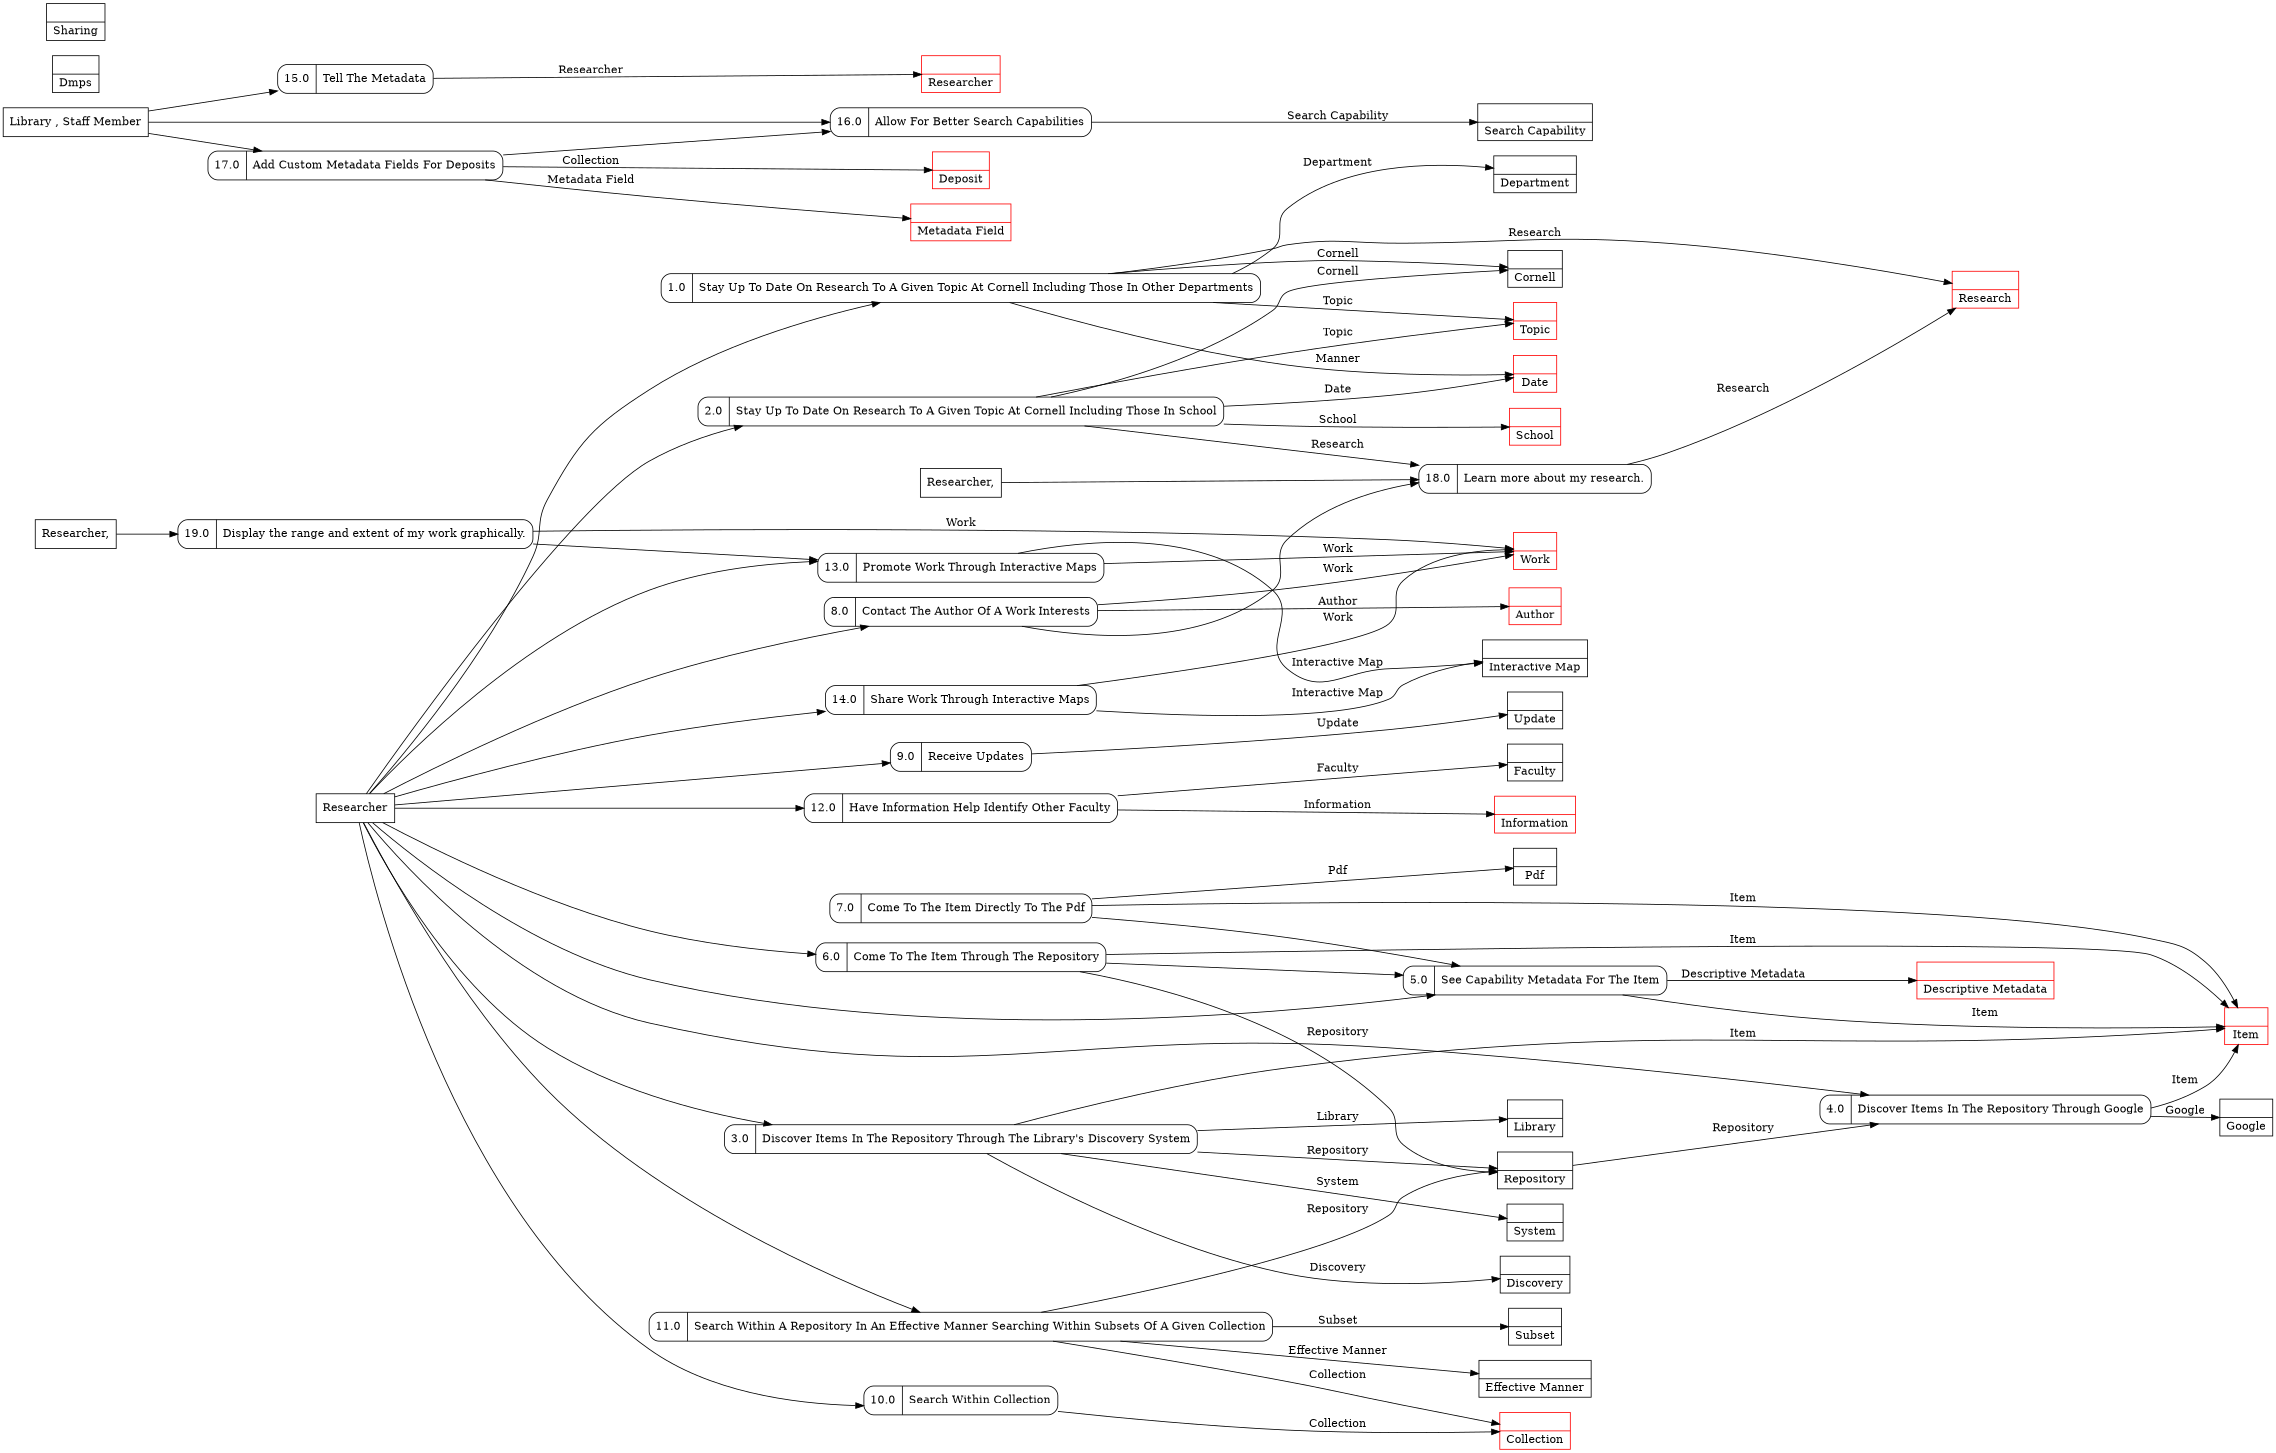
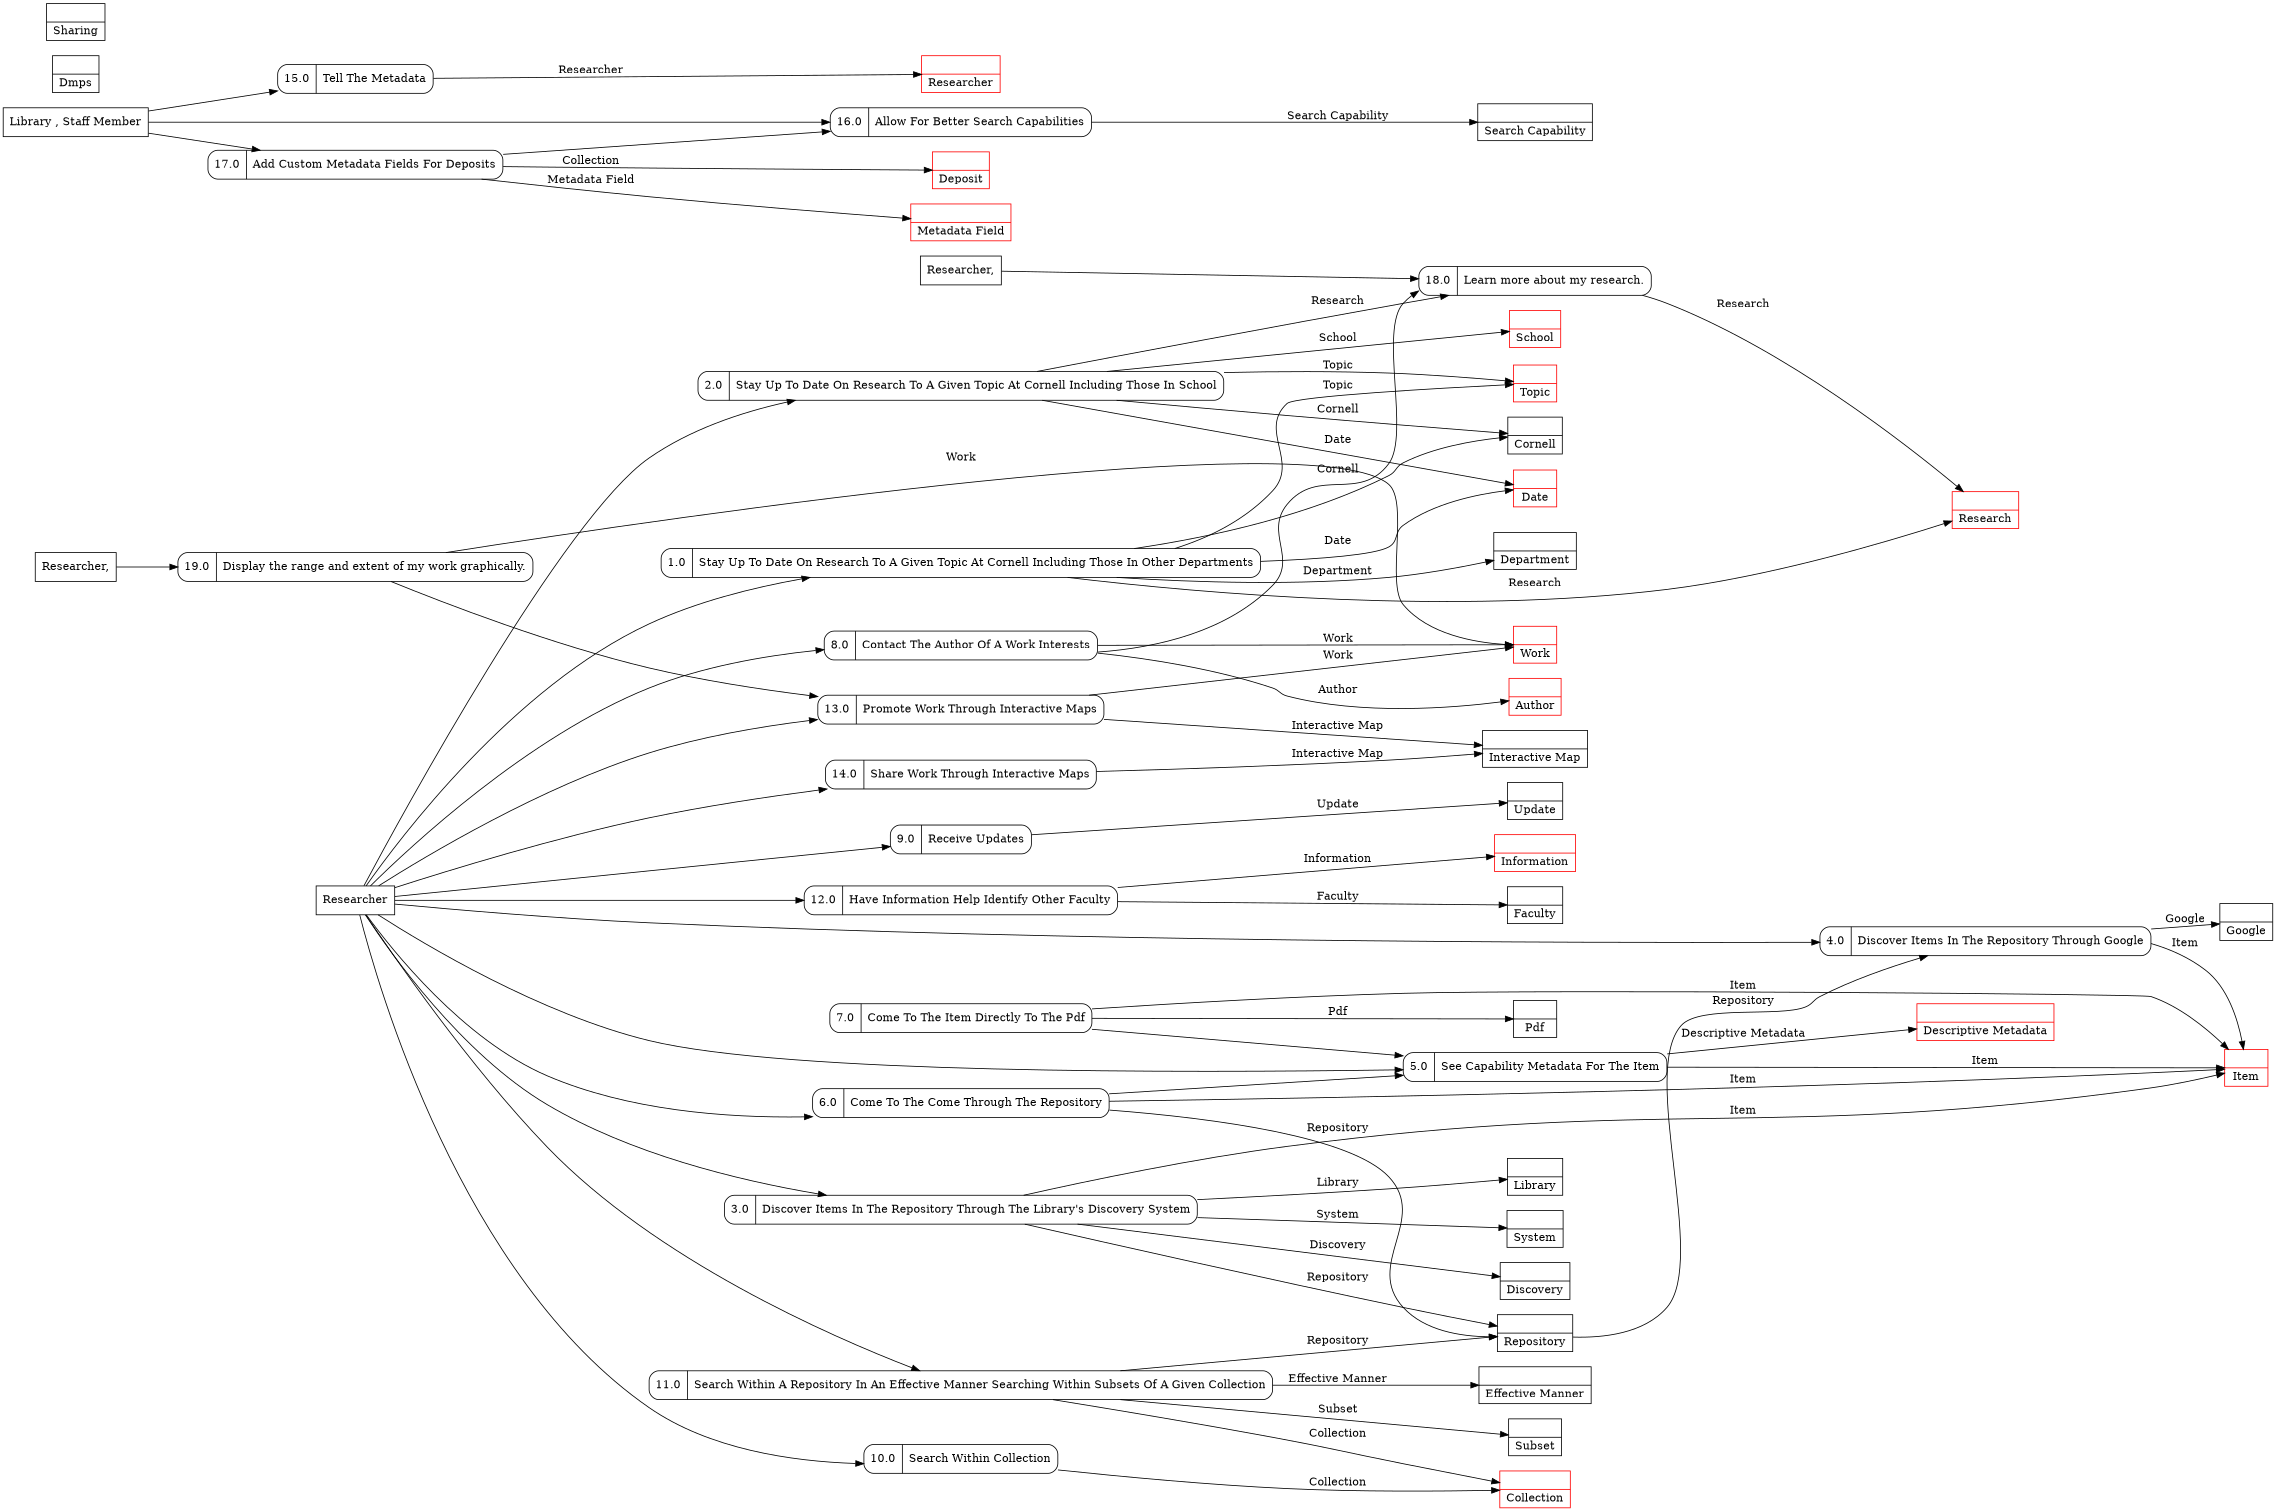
edge "1.0" -> "Date": label "Manner" -> "Date"
edge "14.0" -> "Work": removed, label "Work"
node "6.0": text "Come To The Item Through The Repository" -> "Come To The Come Through The Repository"
